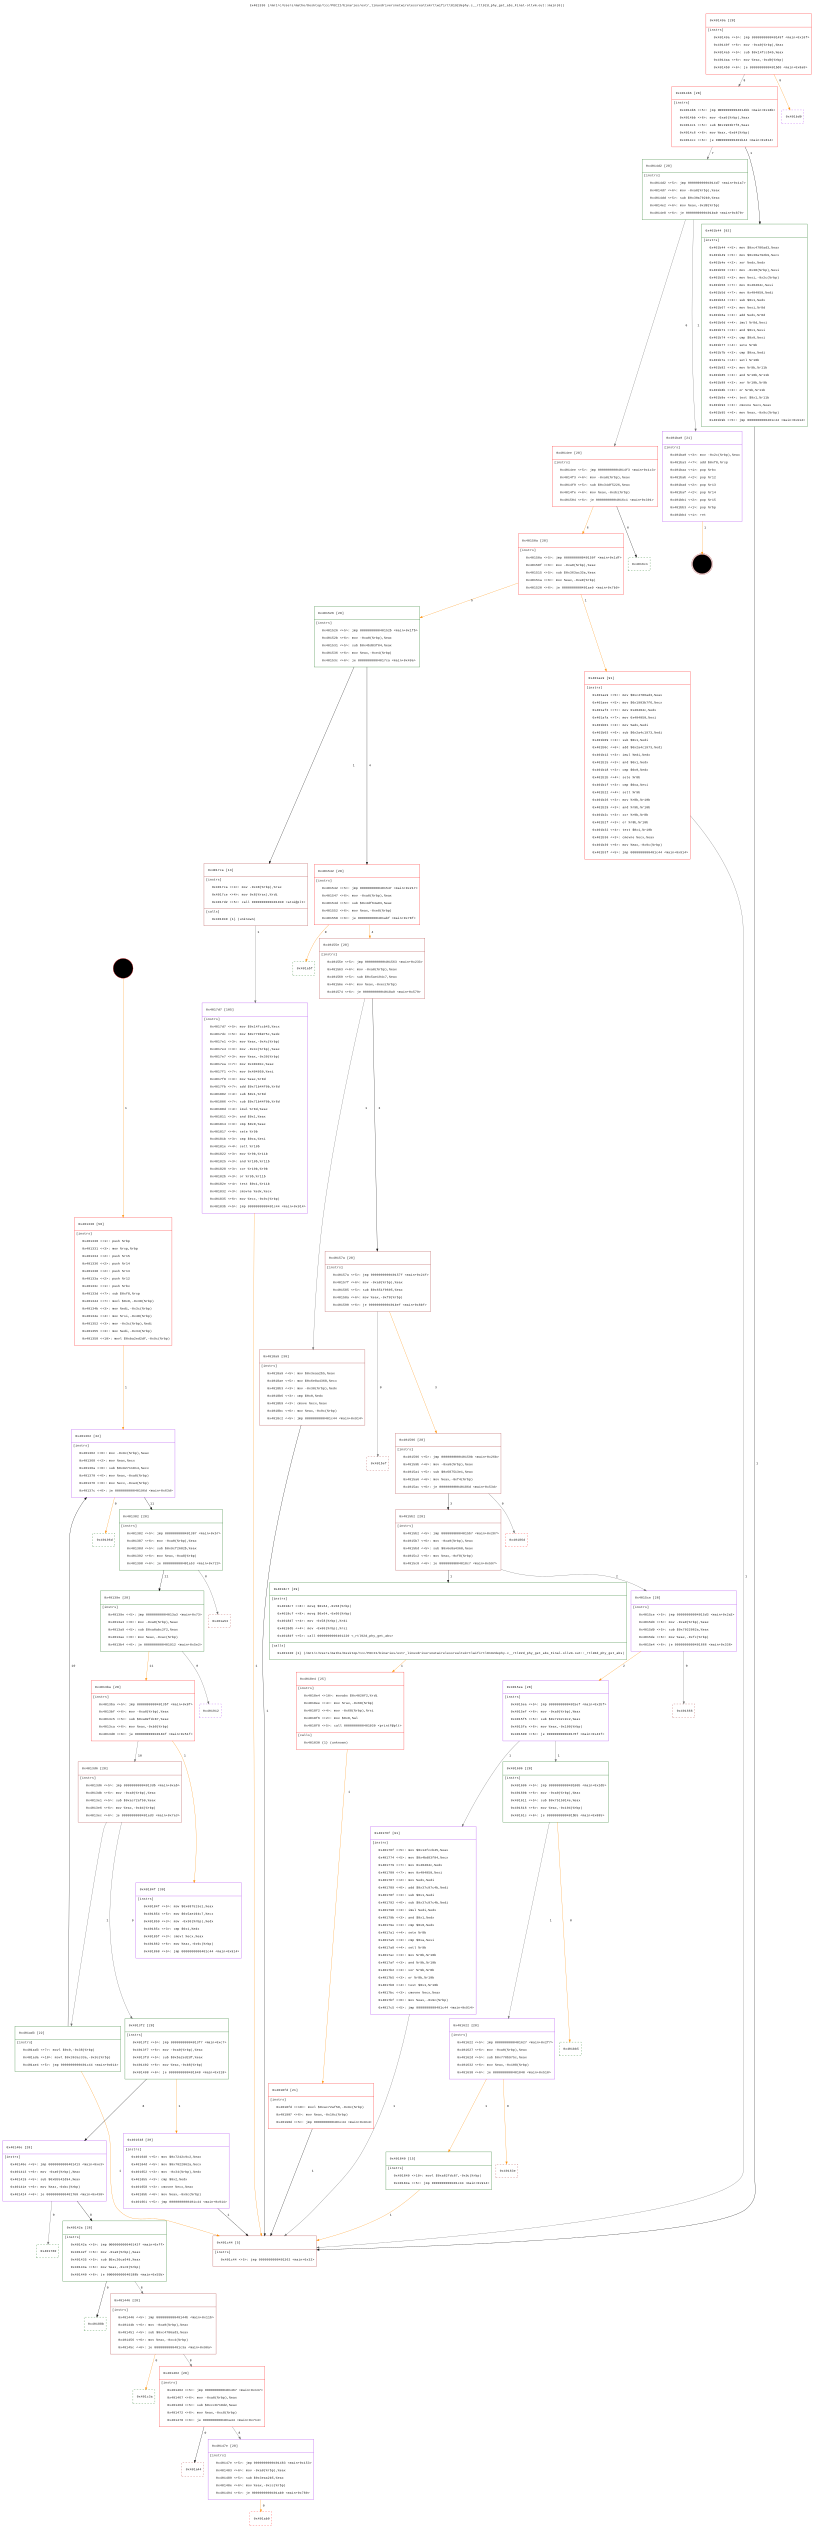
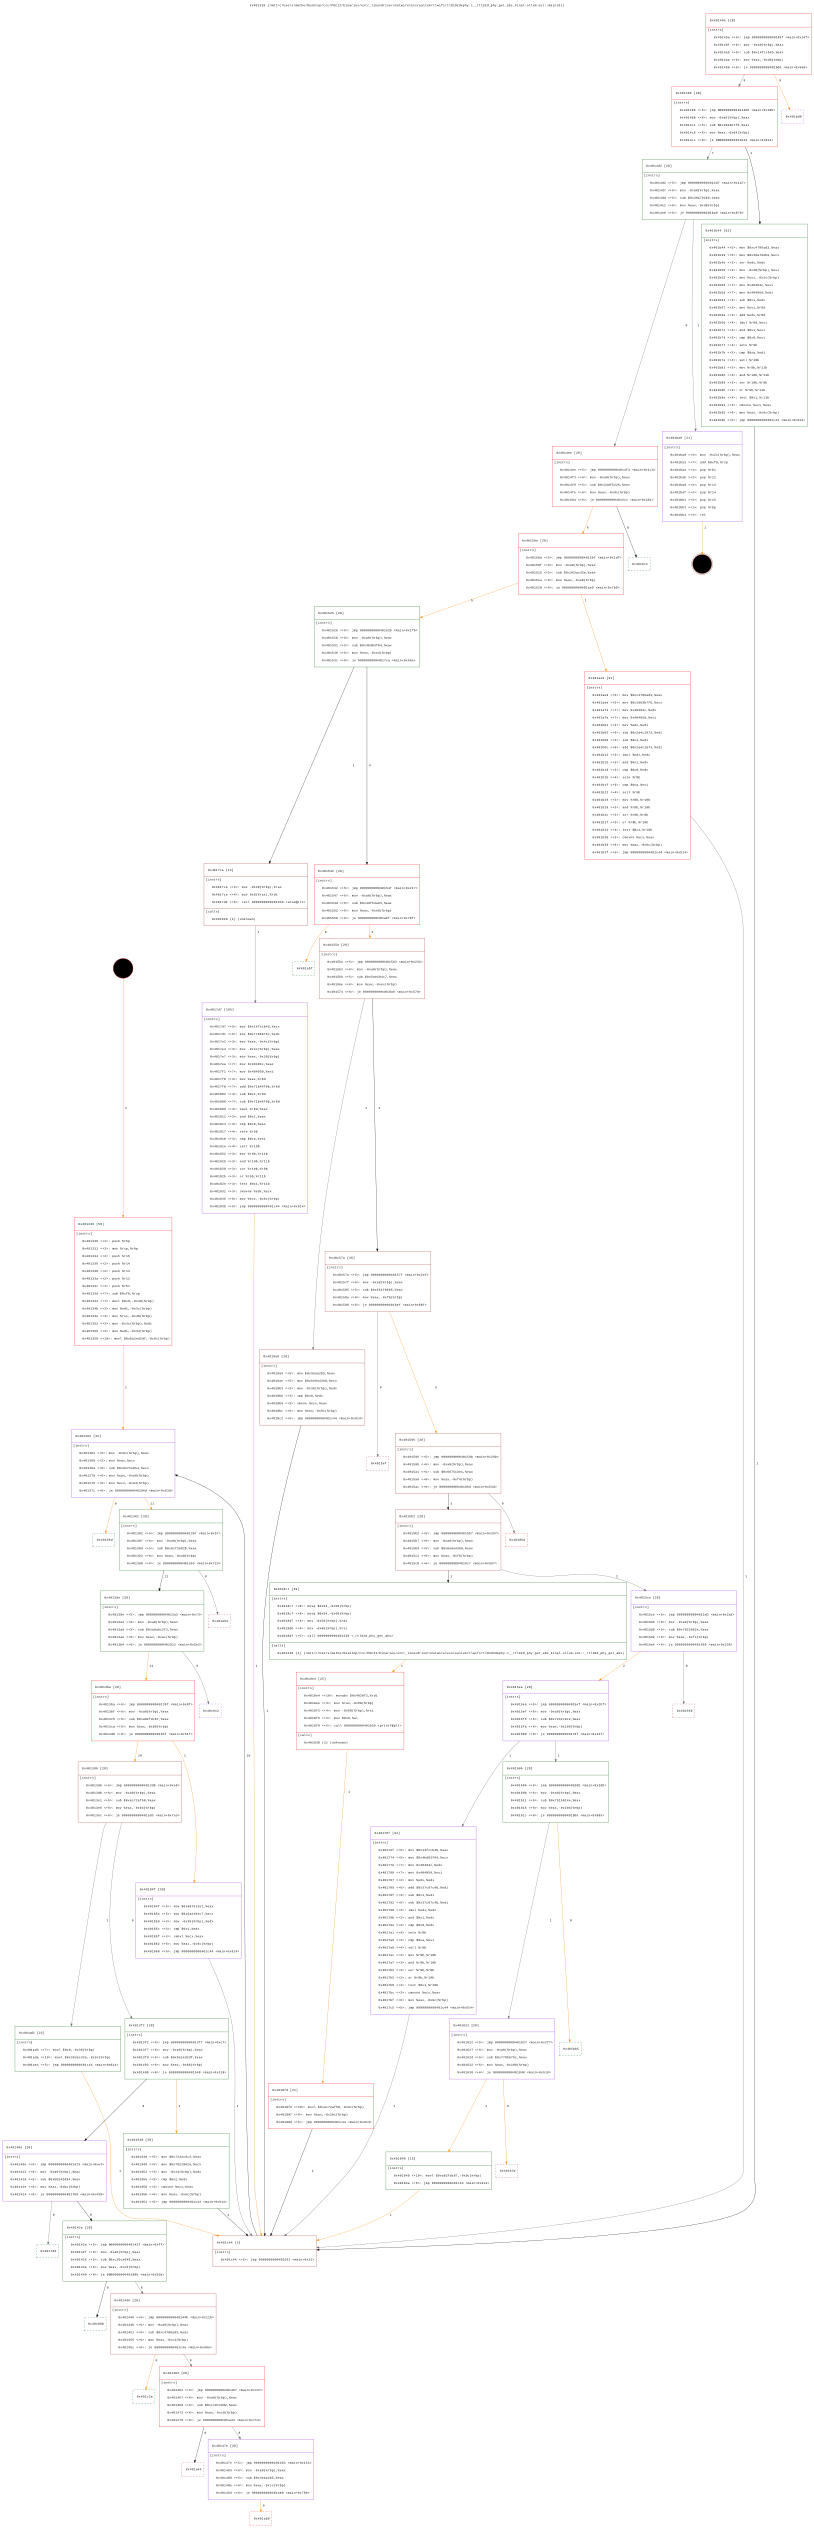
edge "0x401362 [32]" -> "0x401382 [28]": color black -> darkorange
edge "0x4013ba [28]" -> "0x4013d6 [28]": color gray40 -> darkorange
edge "0x401ad3 [22]" -> "0x401362 [32]": now "0x401c44 [5]" -> "0x401362 [32]"
edge "0x40184f [30]" -> "0x401c44 [5]": added, label "1"
node "0x401648 [30]": color purple -> darkgreen
